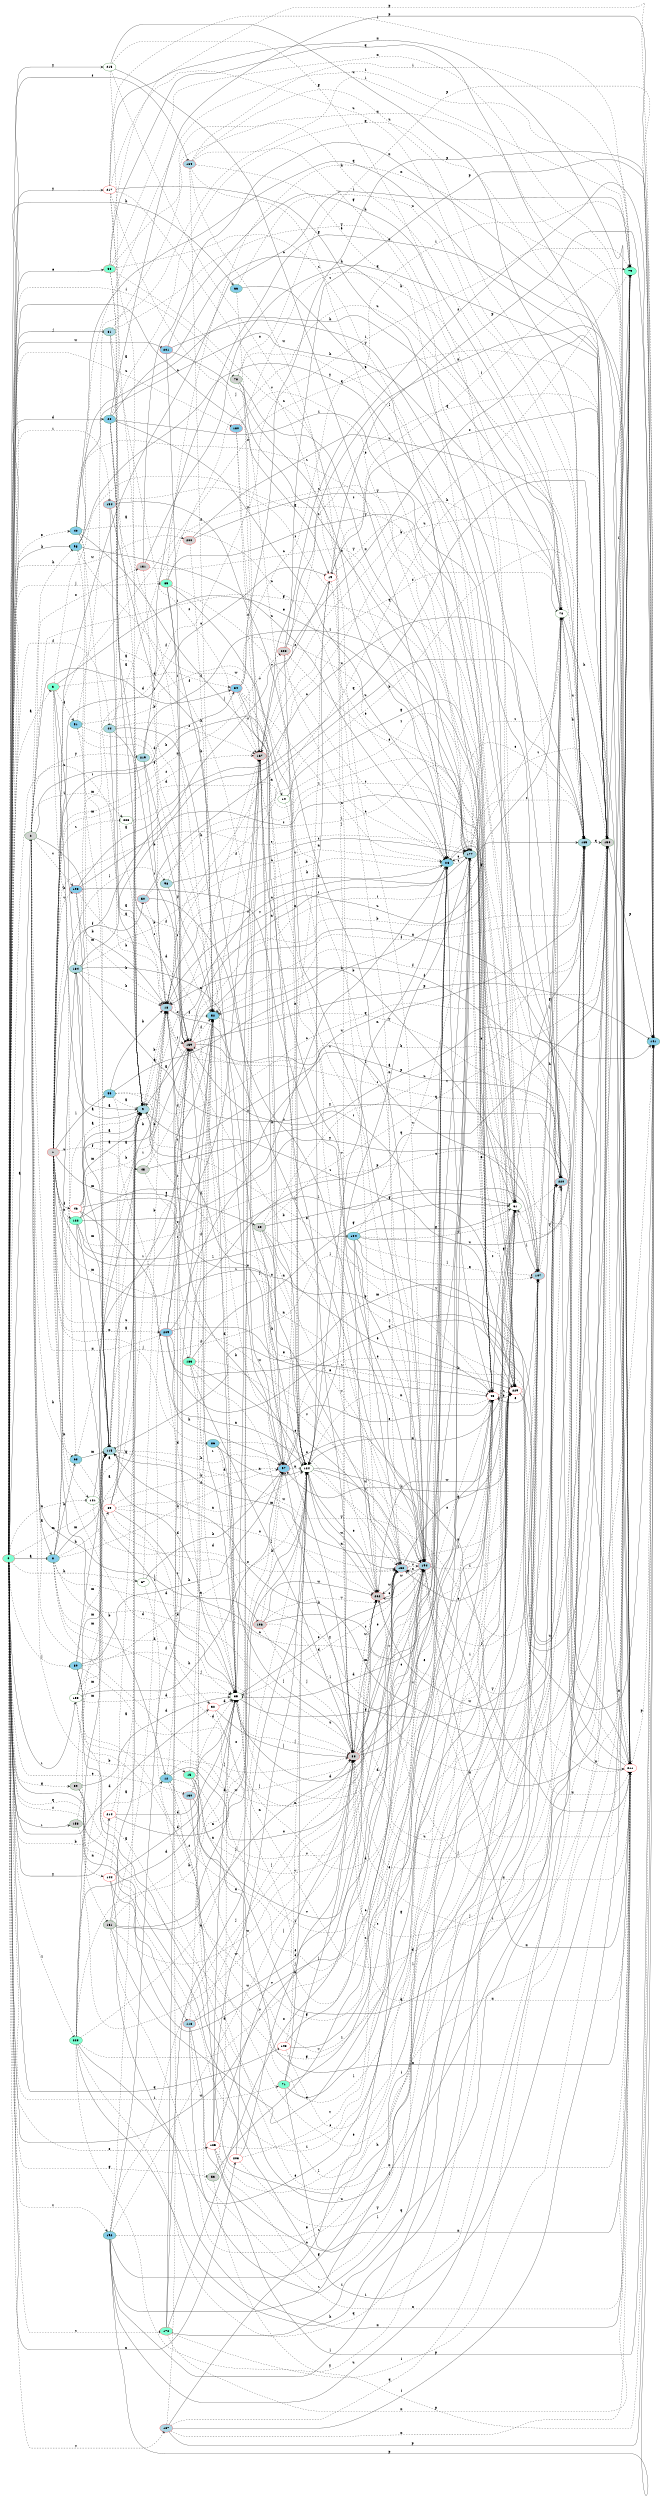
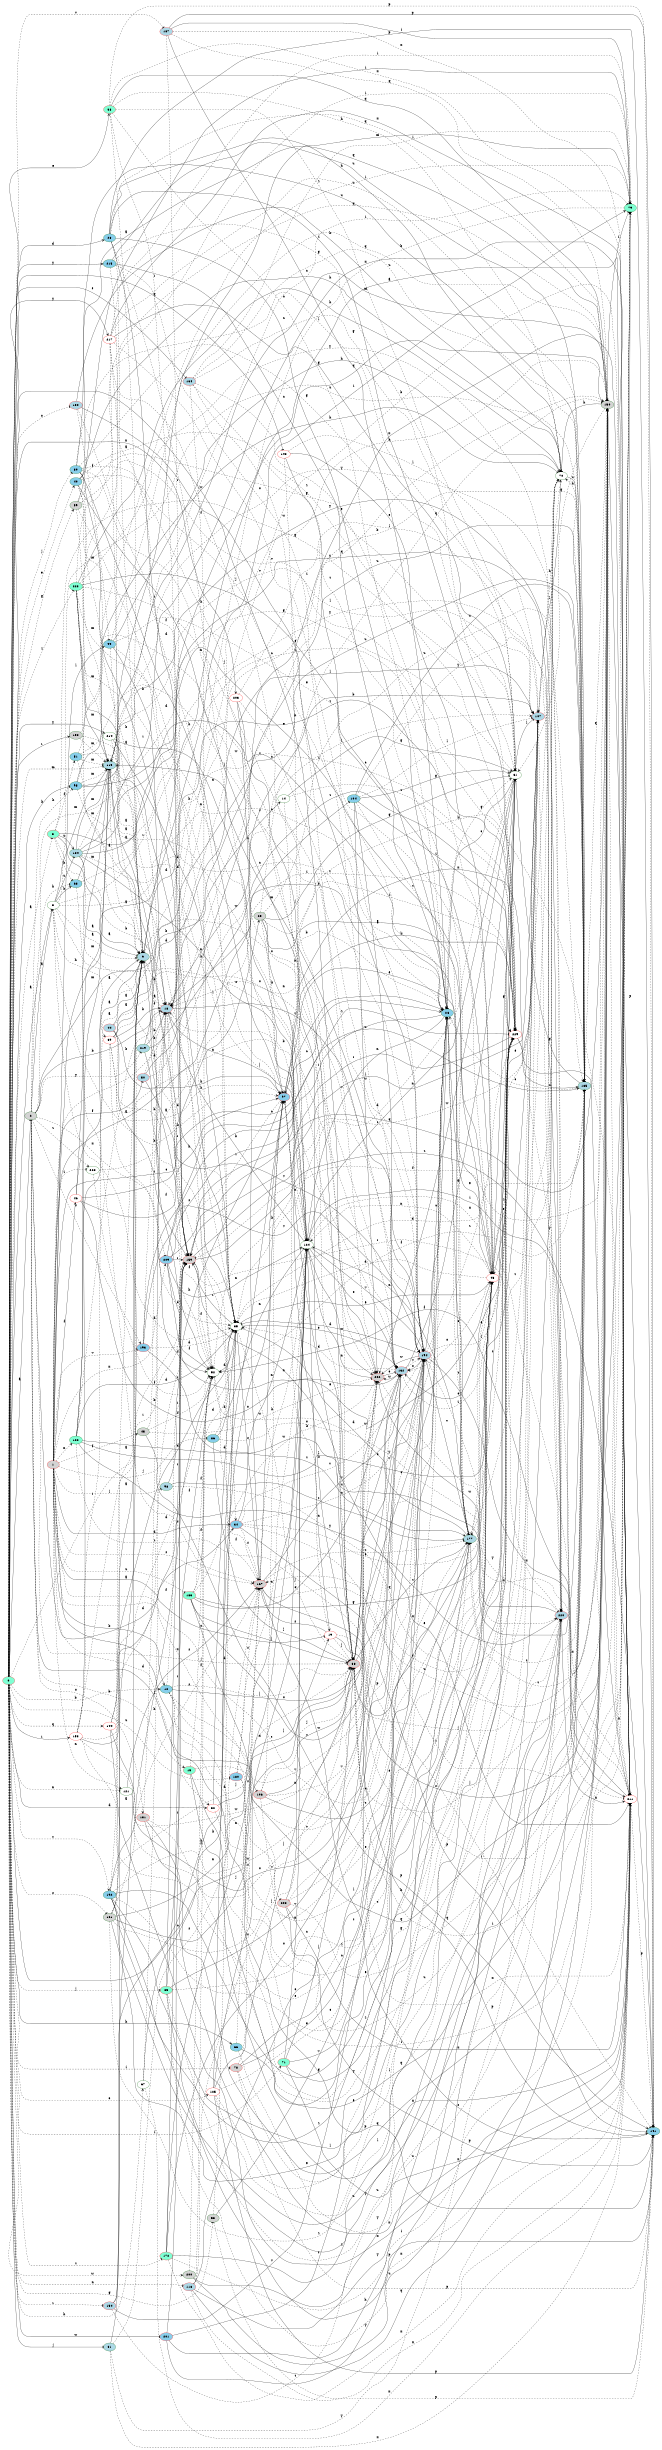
node "215": fillcolor white -> skyblue
node "78": color darkgreen -> red
edge "150" -> "19": now "150" -> "167"
edge "19" -> "70": removed, label "h"
node "200": color red -> darkgreen
node "44": color darkgreen -> red
edge "158" -> "159": added, label "r"
edge "159" -> "141": label "p" -> "z"
node "52": fillcolor skyblue -> white
edge "0" -> "44": removed, label "f"
edge "193" -> "115": removed, label "m"
edge "1" -> "43": removed, label "e"
edge "130" -> "52": now "130" -> "99"
edge "183" -> "194": style dashed -> solid
node "8": fillcolor skyblue -> white
node "153": color darkgreen -> red
edge "59" -> "35": style solid -> dashed
edge "0" -> "118": style solid -> dashed
node "214": color red -> darkgreen
